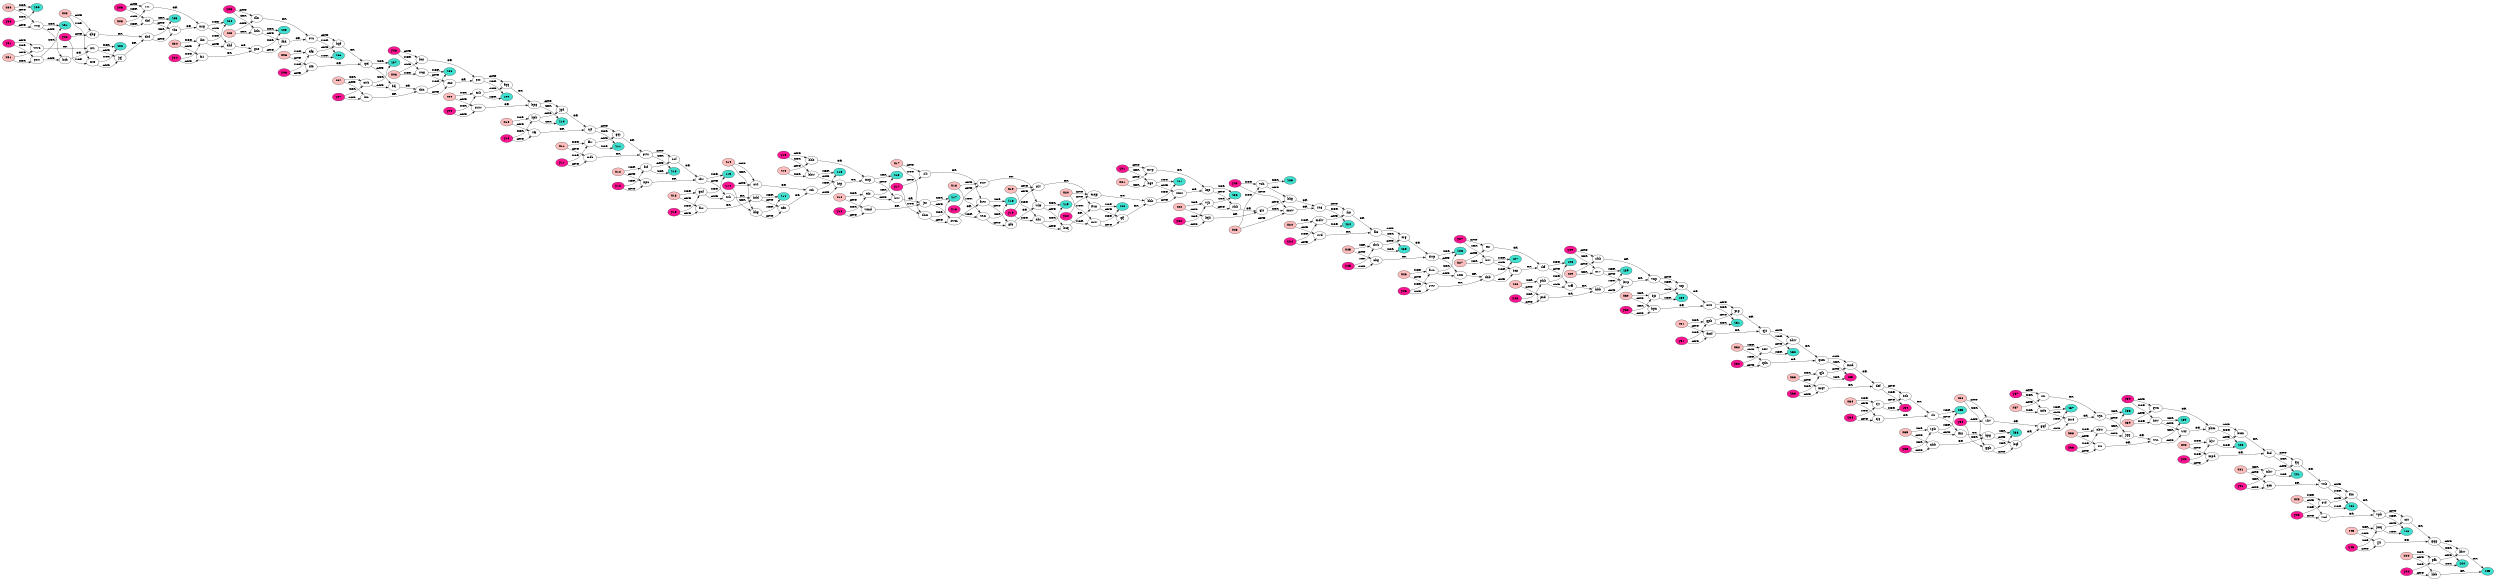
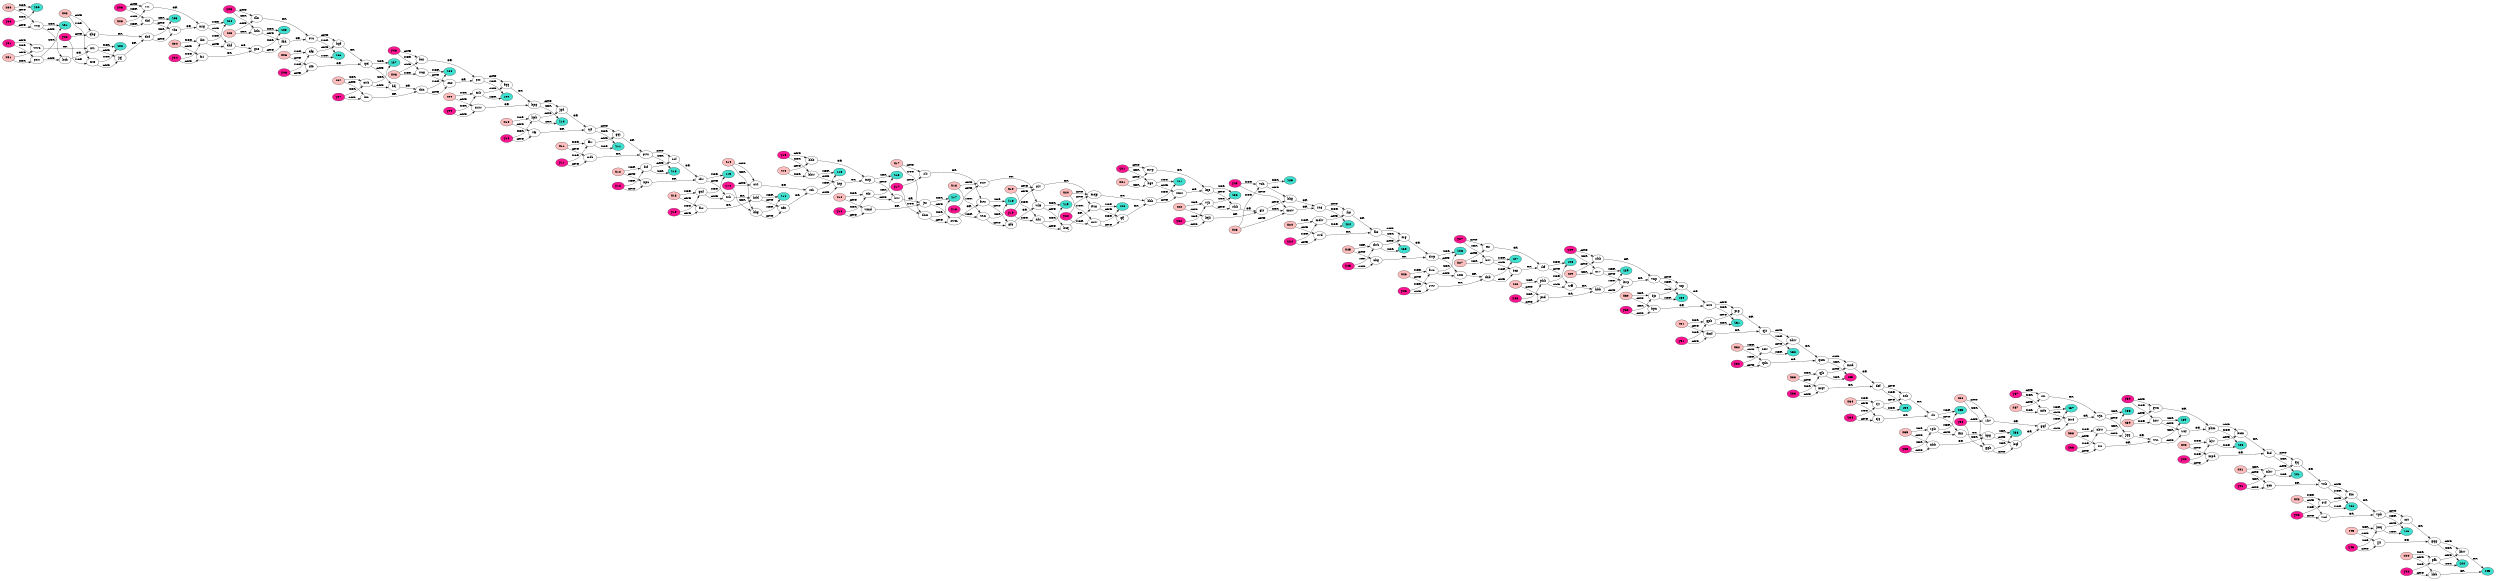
node "z34": fillcolor deeppink -> #40e0d0
